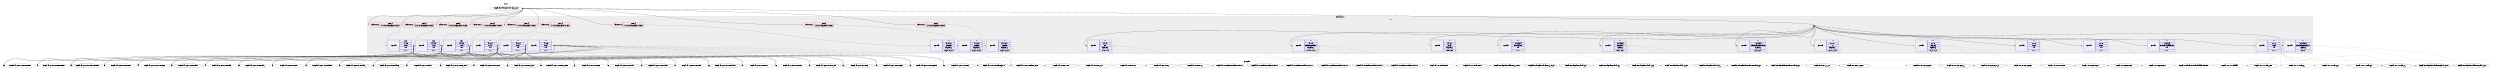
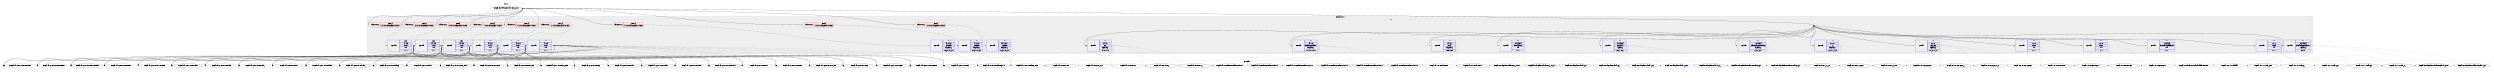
node "portage://gui-libs/gtk-4.14.3-r1": added
